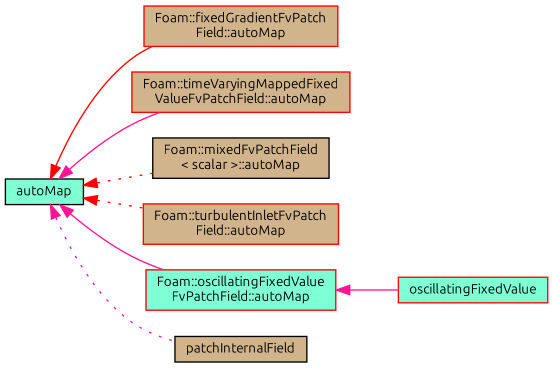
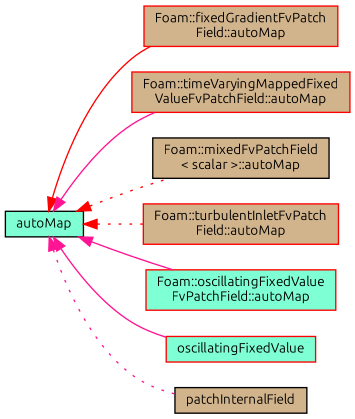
edge "oscillatingFixedValue" -> "Foam::oscillatingFixedValue FvPatchField::autoMap": now "oscillatingFixedValue" -> "autoMap"
